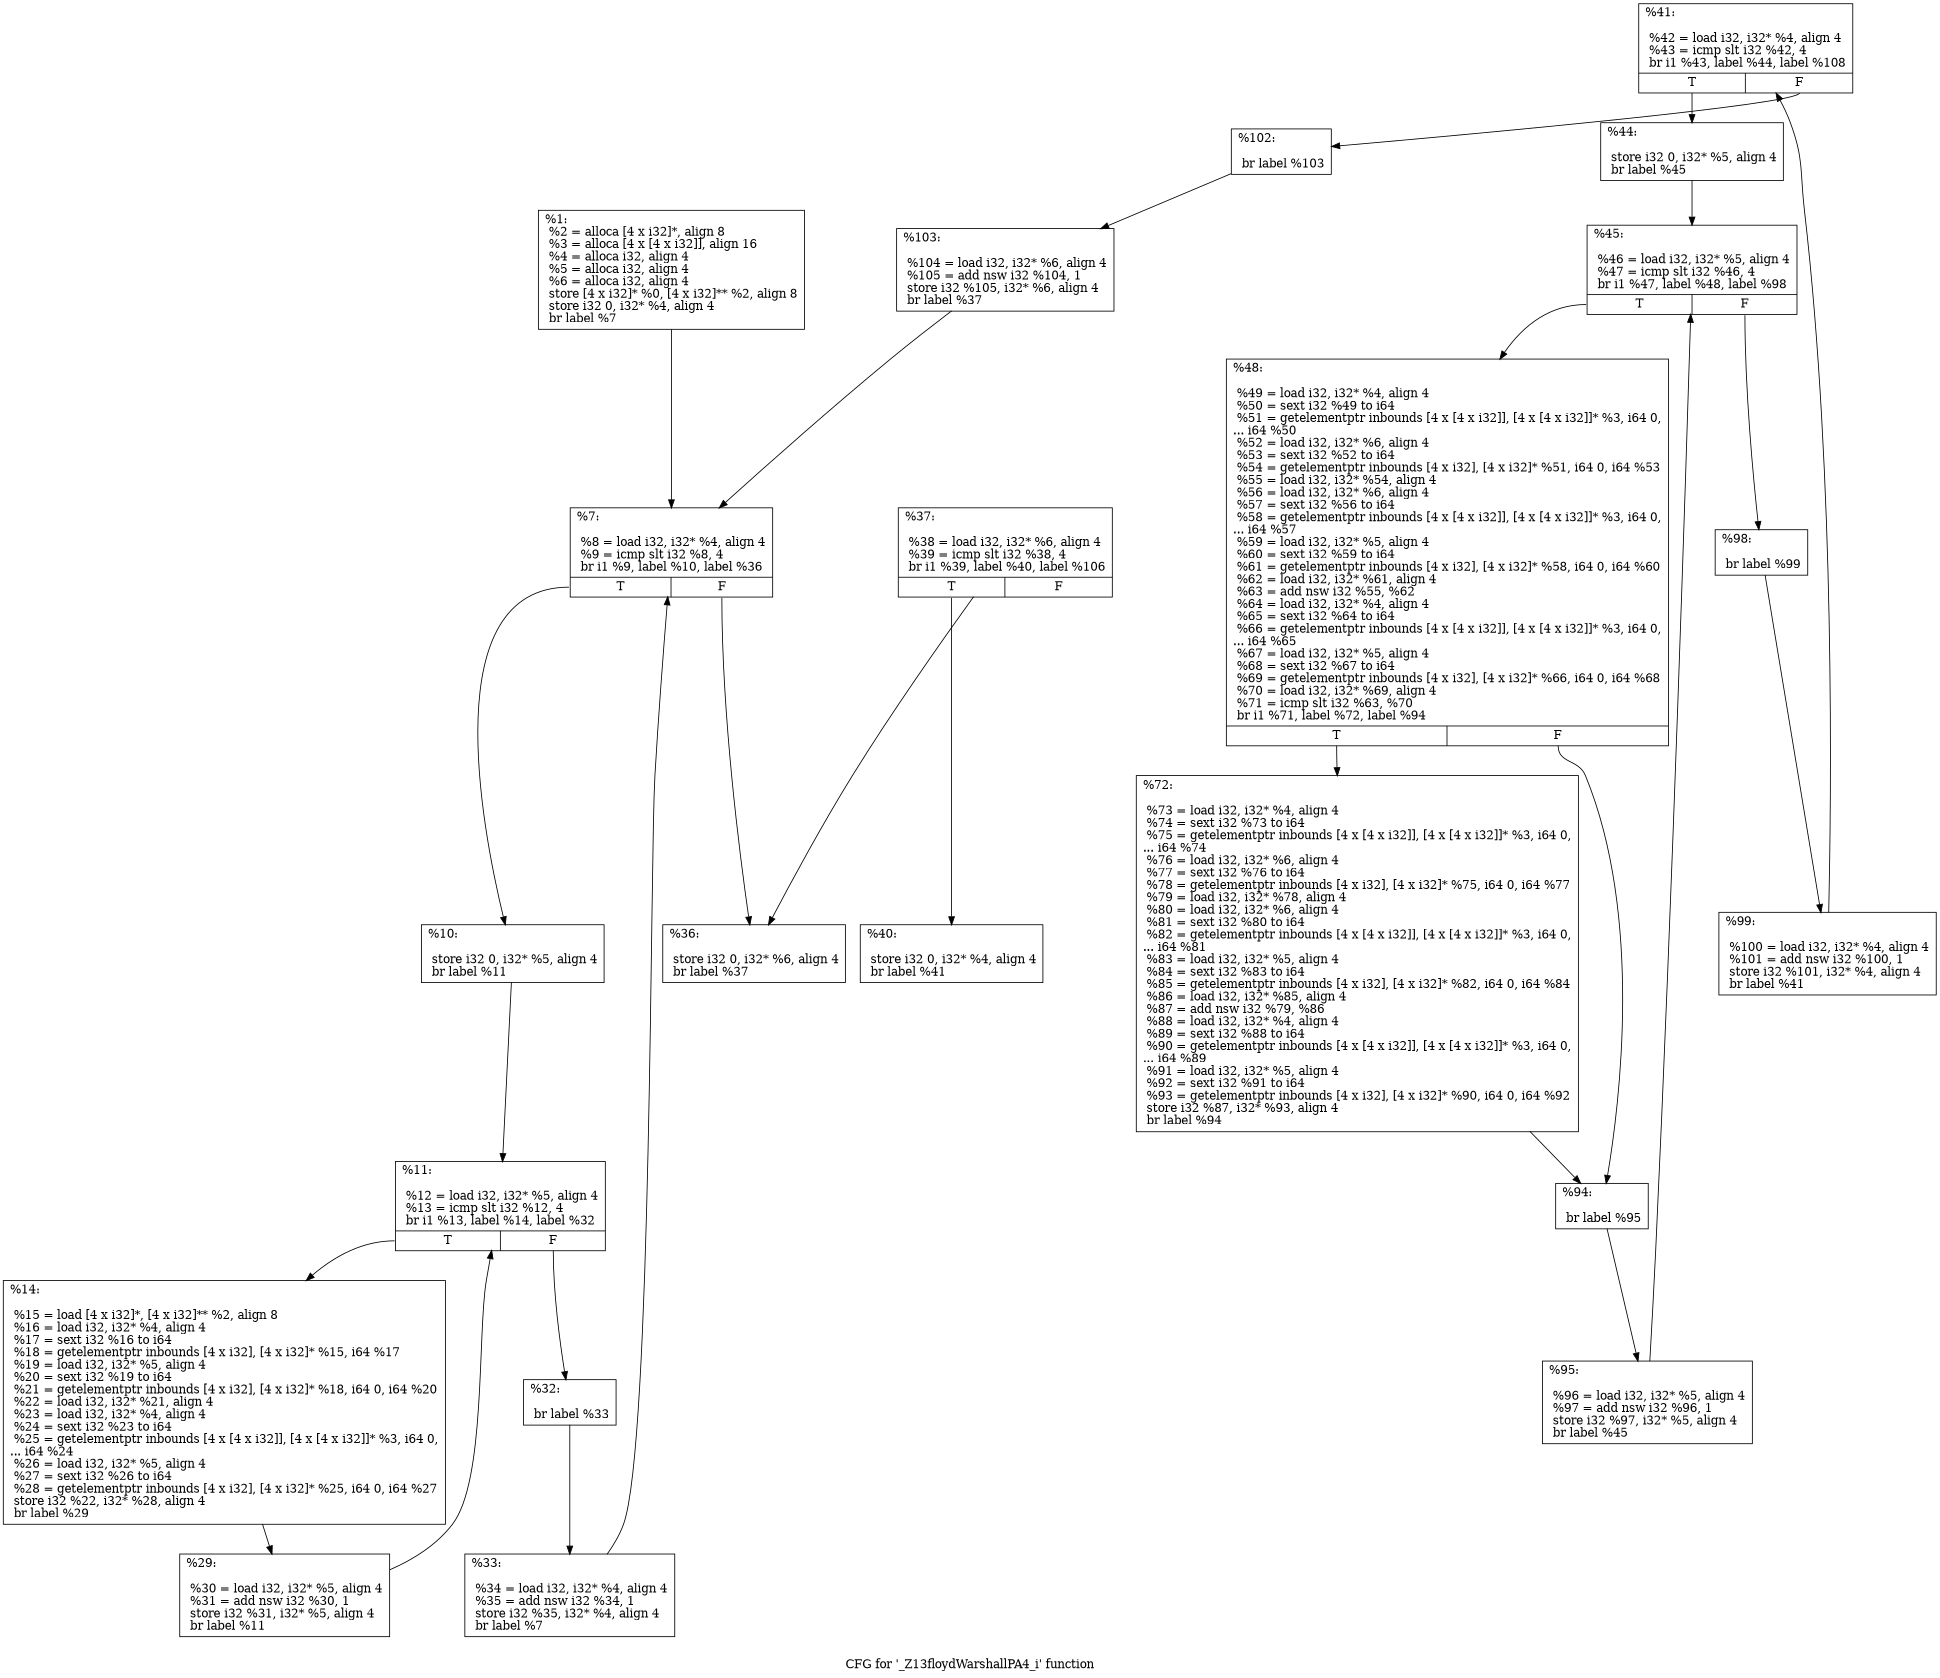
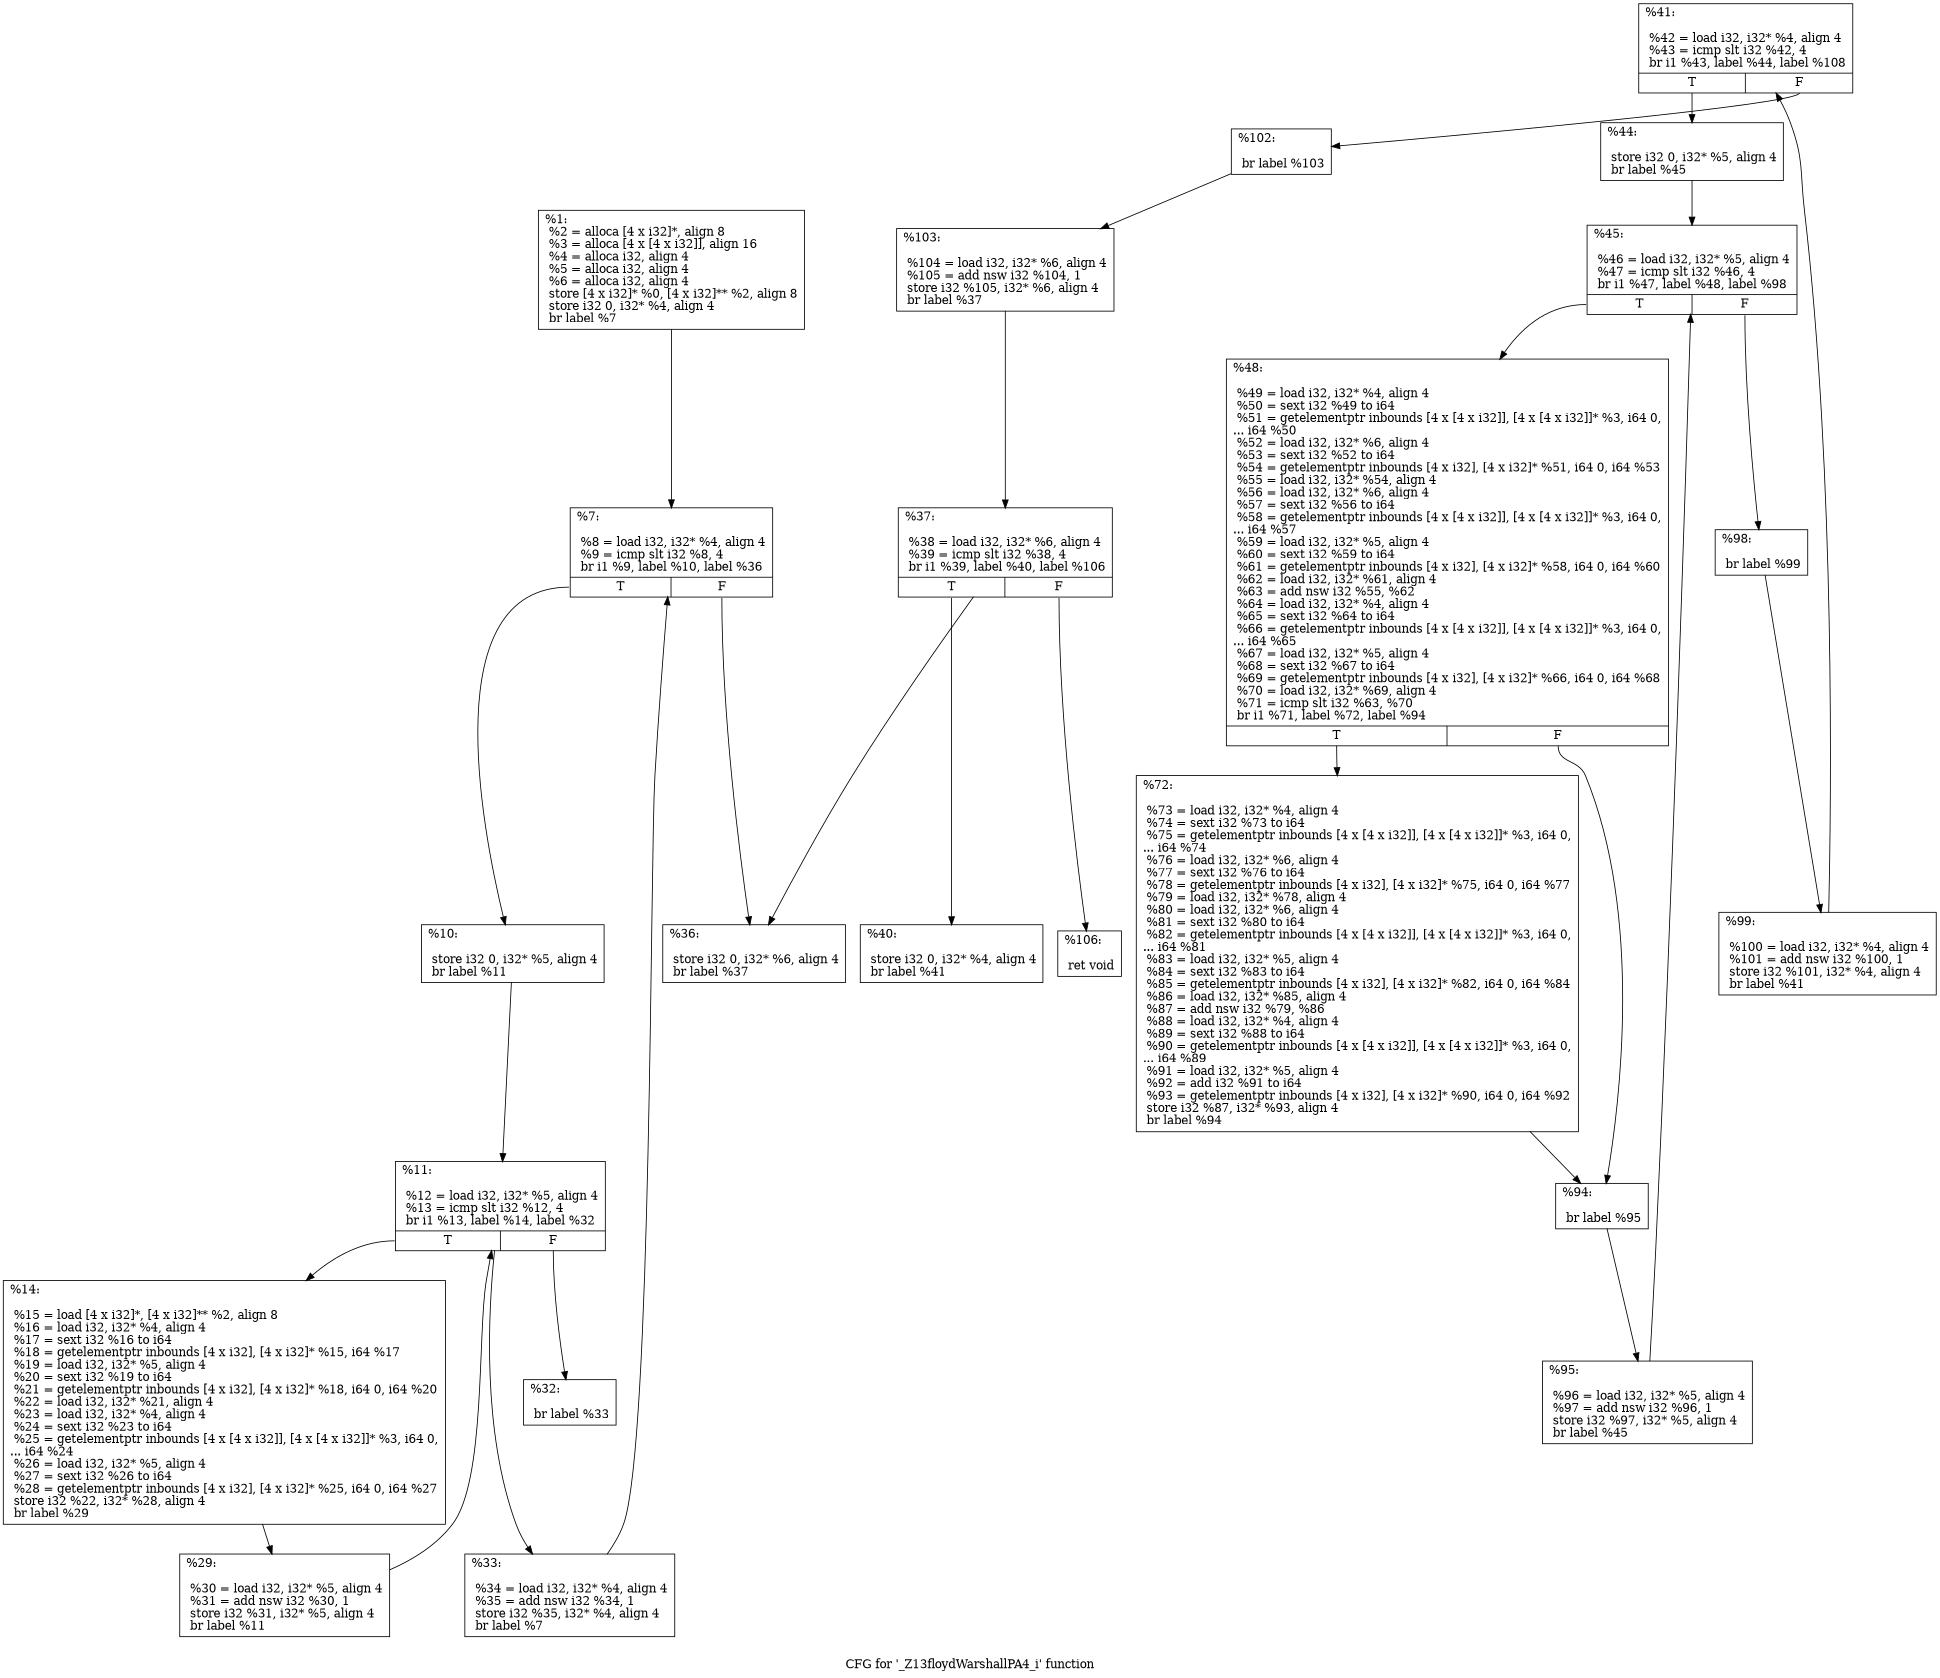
edge "%103:" -> "%7:": now "%103:" -> "%37:"
node "%106:": added
node "%72:": text "%92 = sext i32 %91 to i64" -> "%92 = add i32 %91 to i64"
edge "%32:" -> "%33:": now "%11:" -> "%33:"
